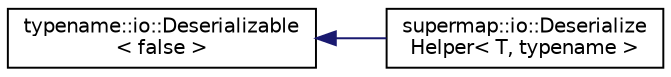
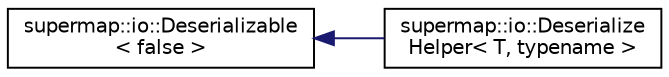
node "typename::io::Deserializable < false >": label "typename::io::Deserializable < false >" -> "supermap::io::Deserializable < false >"
